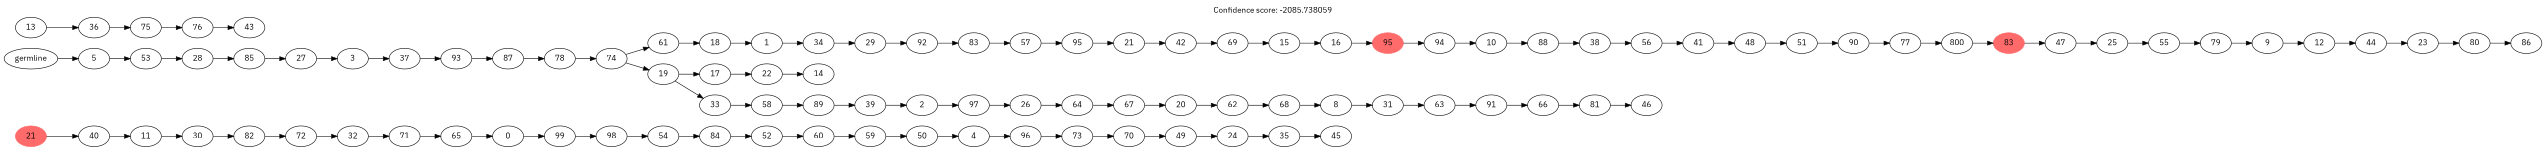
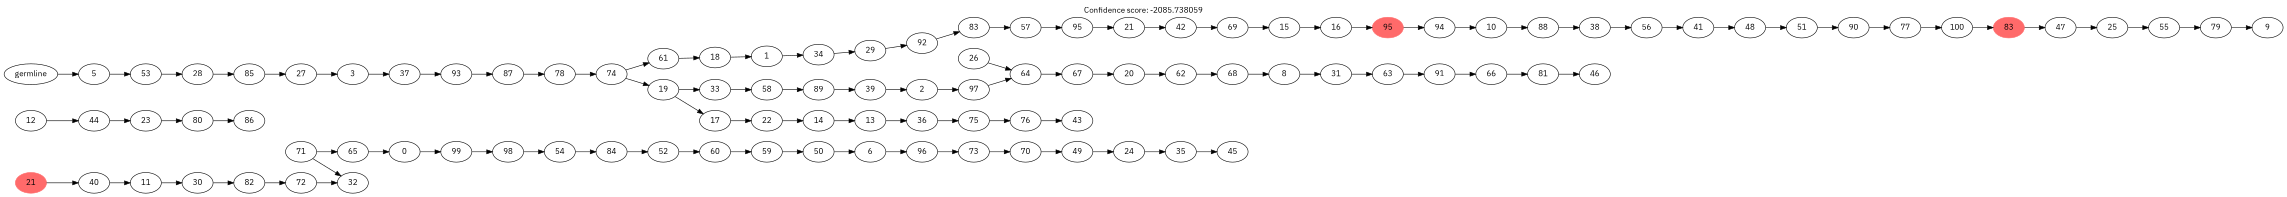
node "800": label "800" -> "100"
edge "9" -> "12": removed
edge "97" -> "26": now "97" -> "64"
edge "14" -> "13": added
edge "32" -> "71": reversed
node "4": label "4" -> "6"
